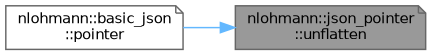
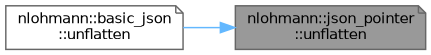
node "nlohmann::basic_json ::pointer": label "nlohmann::basic_json ::pointer" -> "nlohmann::basic_json ::unflatten"
